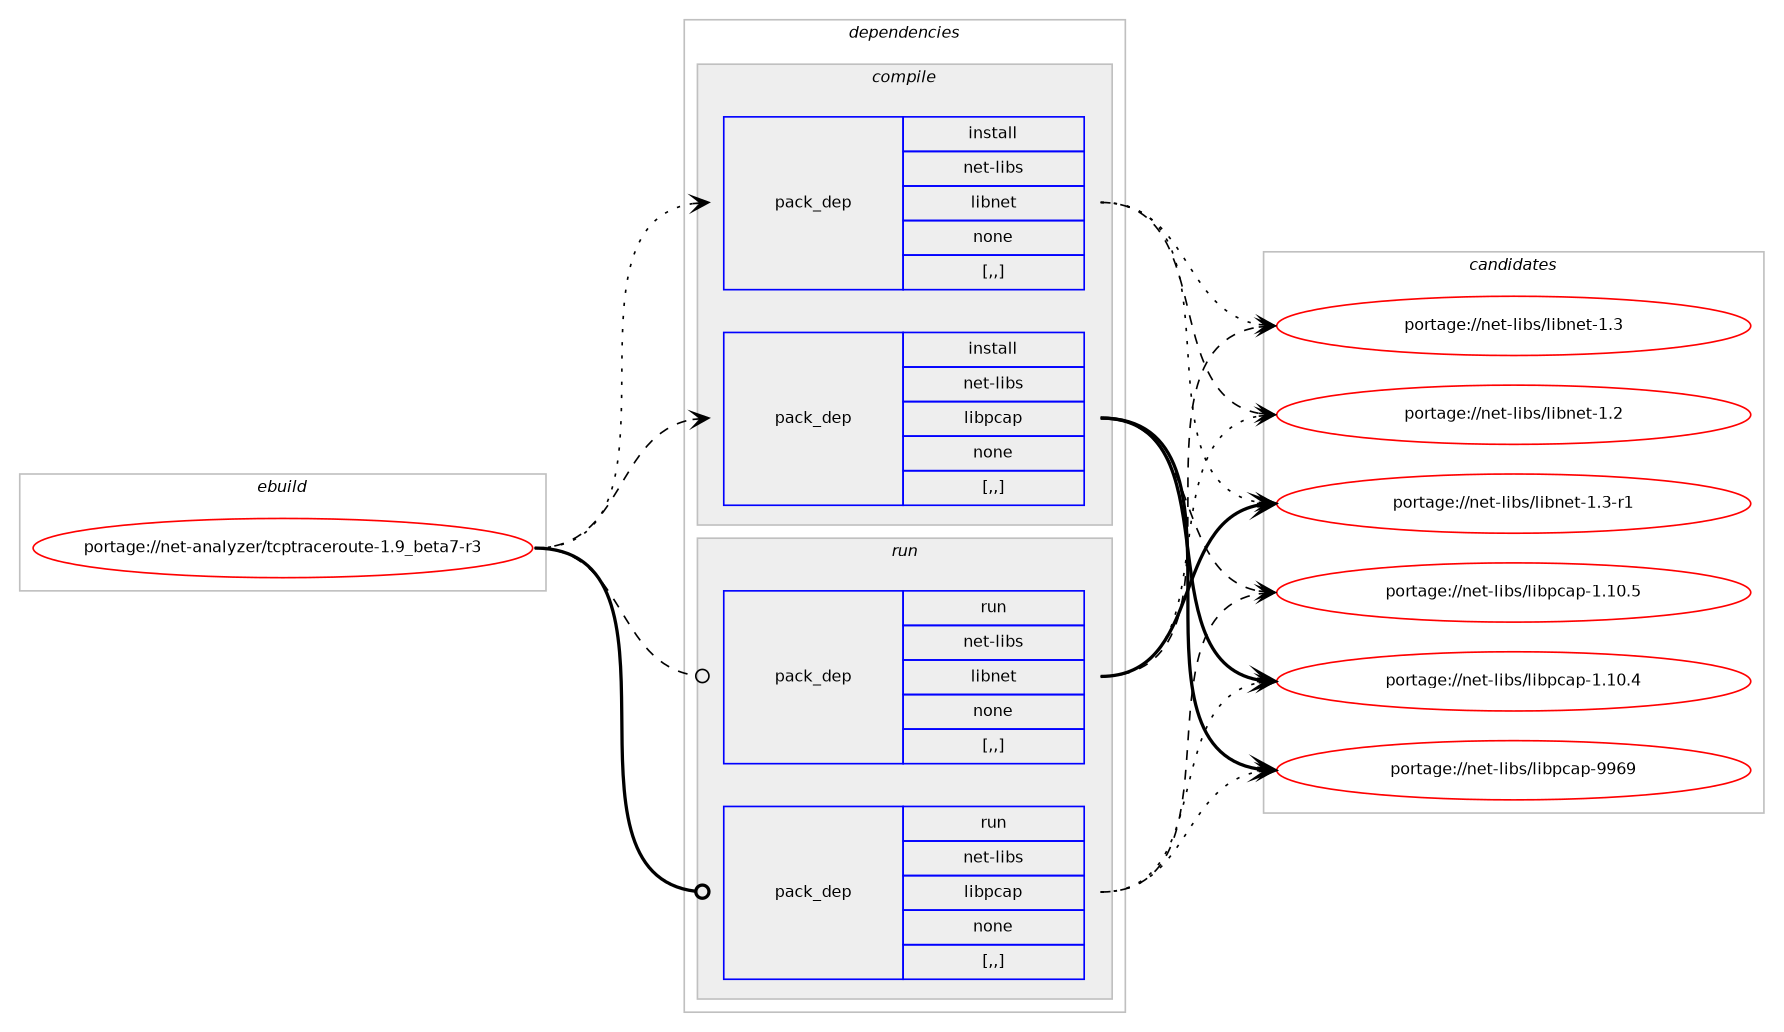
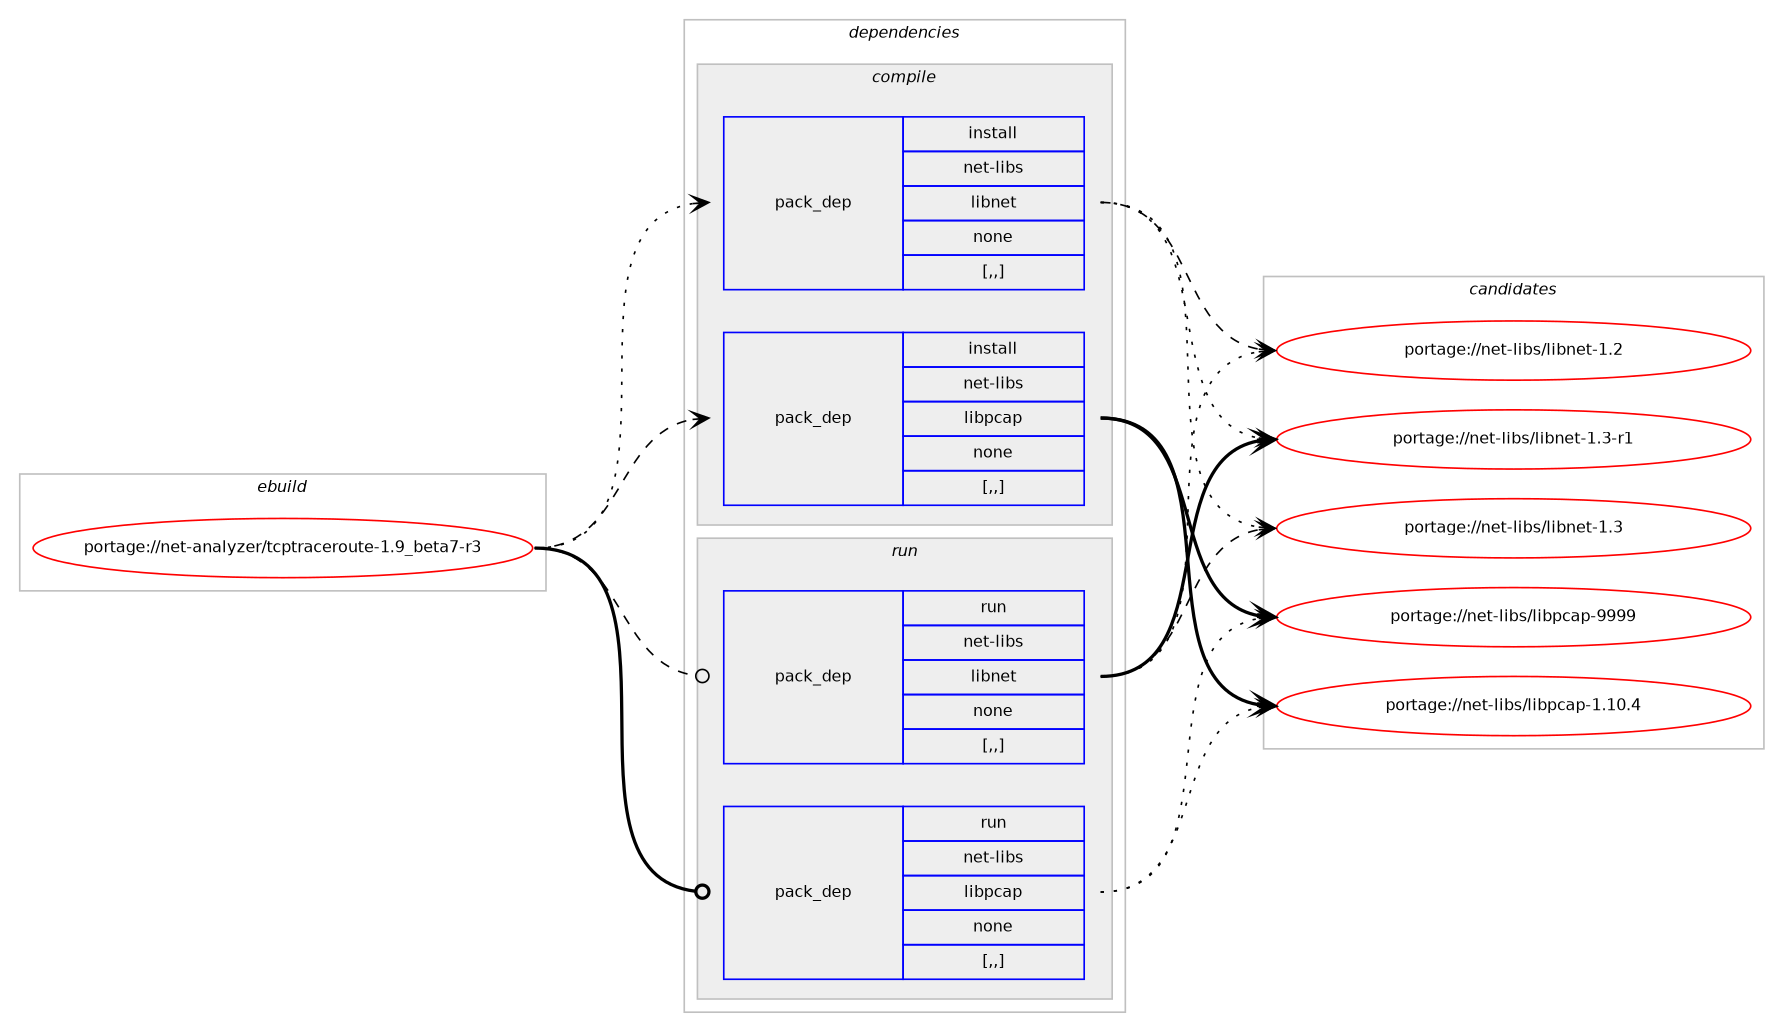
node "portage://net-libs/libpcap-1.10.5": removed
node "portage://net-libs/libpcap-9969": label "portage://net-libs/libpcap-9969" -> "portage://net-libs/libpcap-9999"
